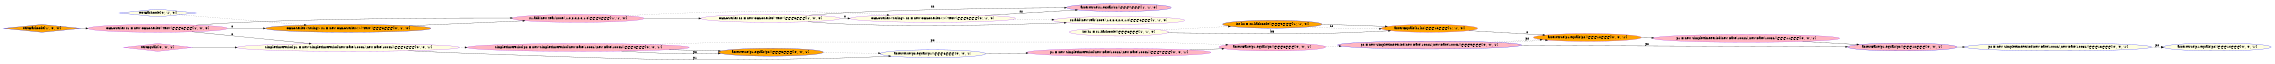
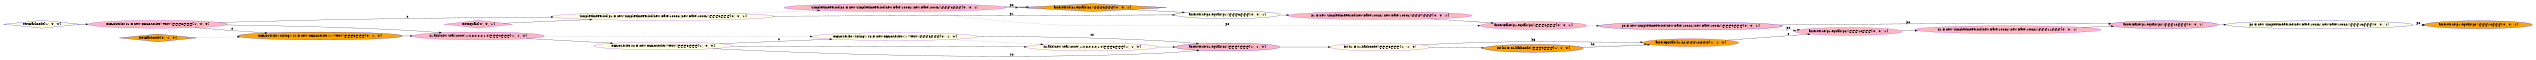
node "testHashcode['0', '1', '0']": fillcolor lightyellow -> orange
node "testHashcode['1', '0', '0']": fillcolor orange -> lightyellow
edge "int h1 = s1.hashCode()@@@8@@@['1', '1', '0']" -> "int h2 = s2.hashCode()@@@9@@@['1', '1', '0']": style dotted -> solid
node "assertTrue(p1.equals(p2))@@@10@@@['0', '0', '1']": fillcolor orange -> lightpink
edge "s2.add(new Year(2009),1.0,3.0,2.0,1.4)@@@6@@@['1', '1', '0']" -> "assertTrue(s1.equals(s2))@@@7@@@['1', '1', '0']": added
edge "assertTrue(s1.equals(s2))@@@7@@@['1', '1', '0']" -> "int h1 = s1.hashCode()@@@8@@@['1', '1', '0']": added
node "assertTrue(p1.equals(p2))@@@14@@@['0', '0', '1']": fillcolor lightyellow -> orange
node "assertTrue(p1.equals(p2))@@@5@@@['0', '0', '1']": shape ellipse -> diamond
edge "assertTrue(p1.equals(p2))@@@5@@@['0', '0', '1']" -> "assertTrue(p2.equals(p1))@@@6@@@['0', '0', '1']": style dotted -> solid
